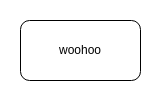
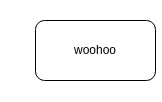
node "woohoo": moved (81, 51) -> (96, 51)
